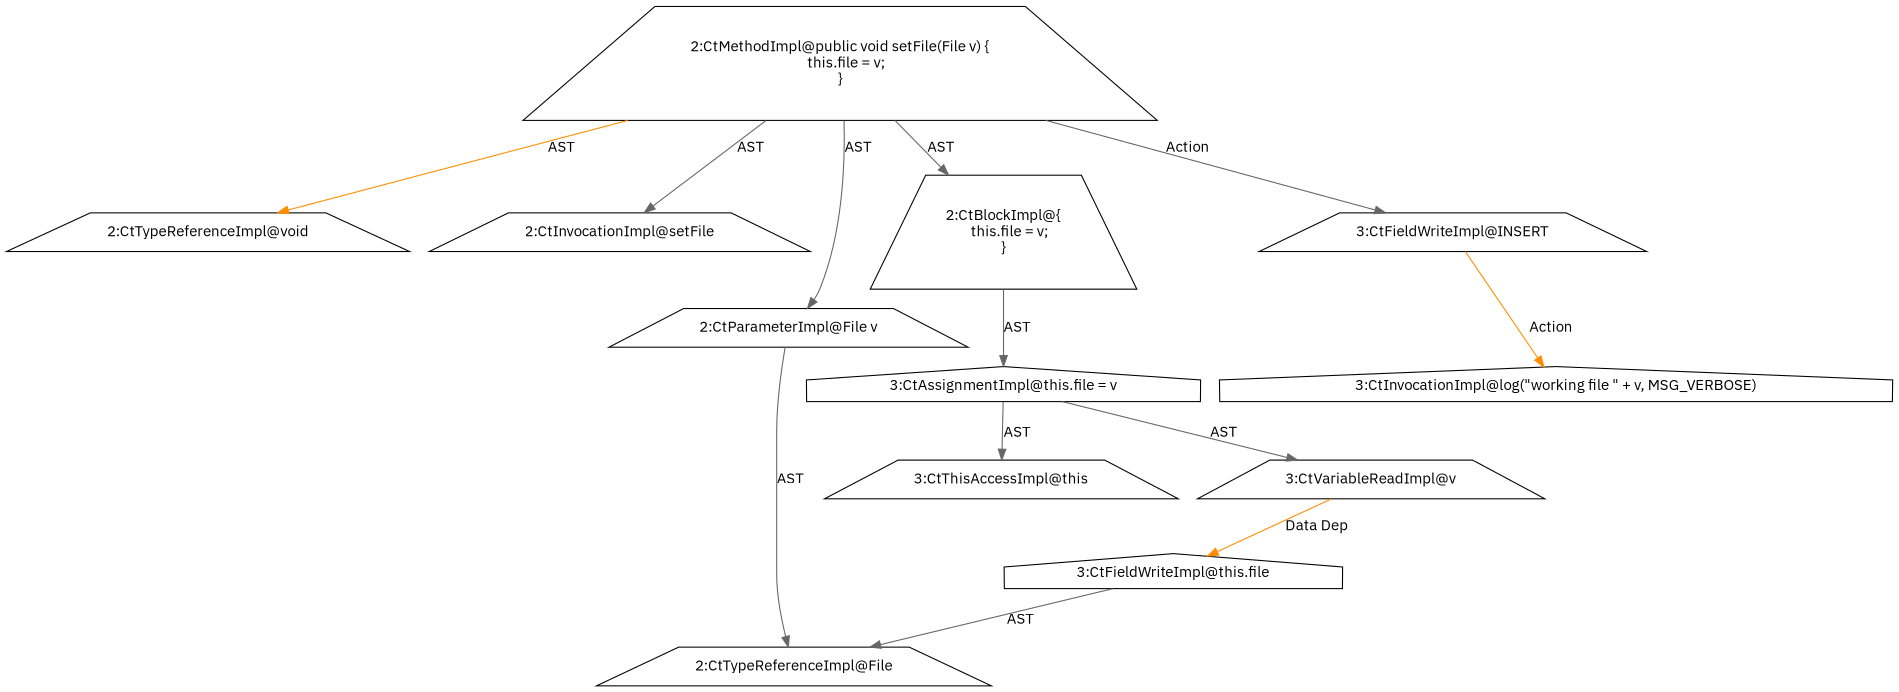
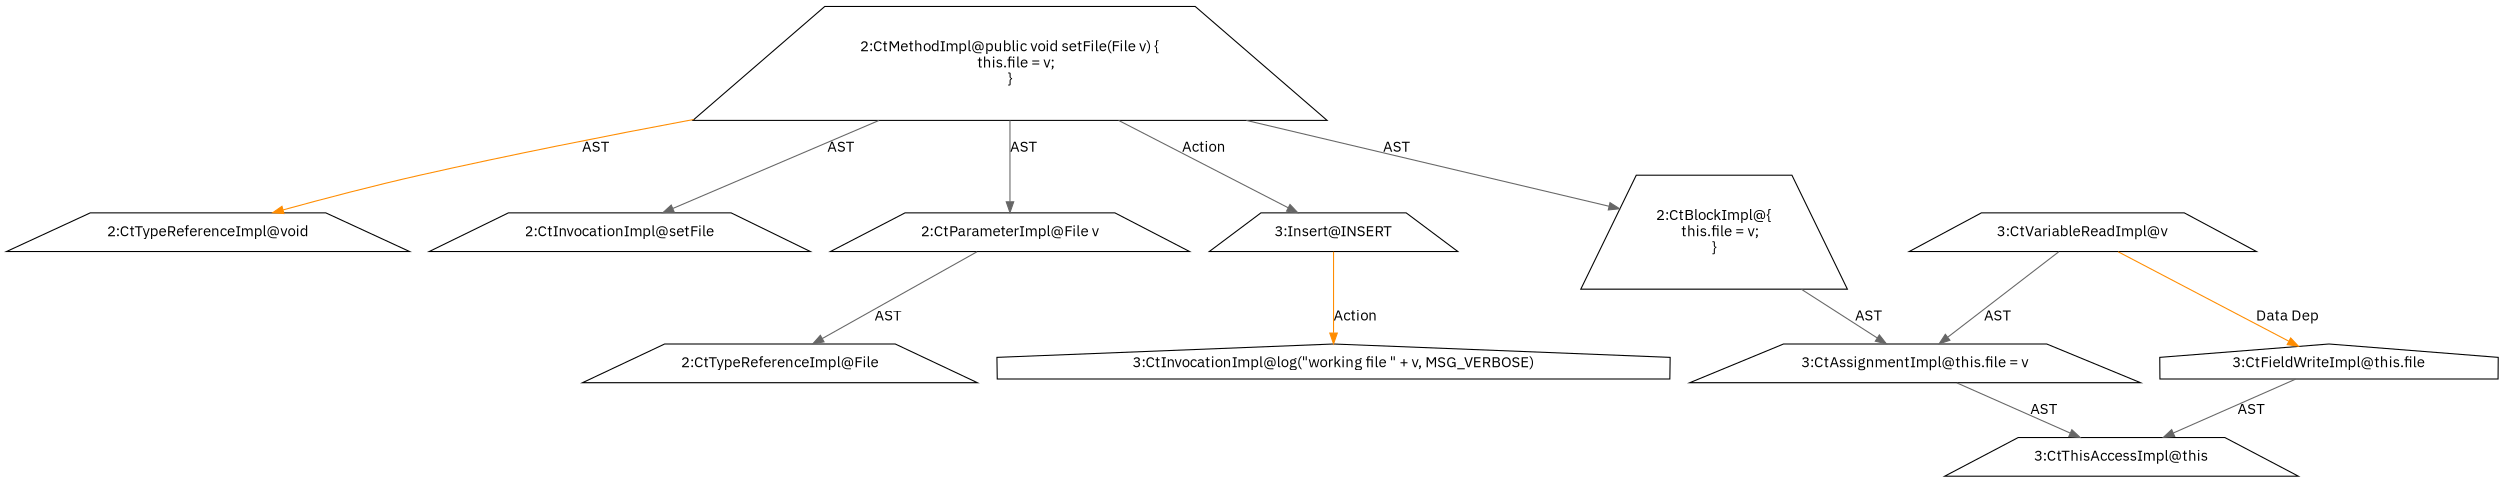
node "3:CtFieldWriteImpl@INSERT": label "3:CtFieldWriteImpl@INSERT" -> "3:Insert@INSERT"
node "3:CtAssignmentImpl@this.file = v": shape house -> trapezium
edge "3:CtAssignmentImpl@this.file = v" -> "3:CtVariableReadImpl@v": reversed
edge "3:CtFieldWriteImpl@this.file" -> "2:CtTypeReferenceImpl@File": now "3:CtFieldWriteImpl@this.file" -> "3:CtThisAccessImpl@this"
